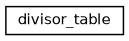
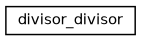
node "divisor_table": label "divisor_table" -> "divisor_divisor"
